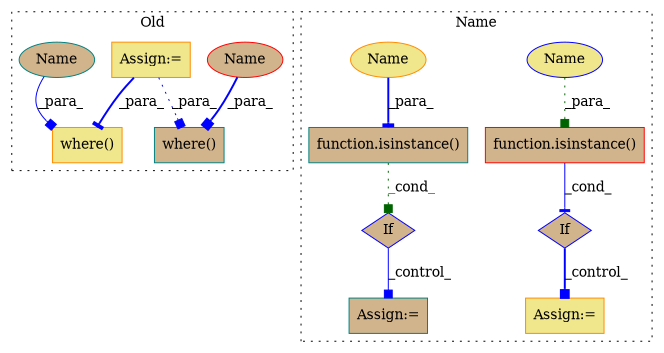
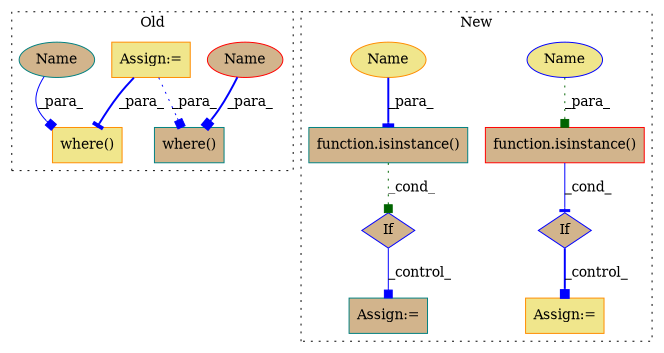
cluster "Name": label "Name" -> "New"
